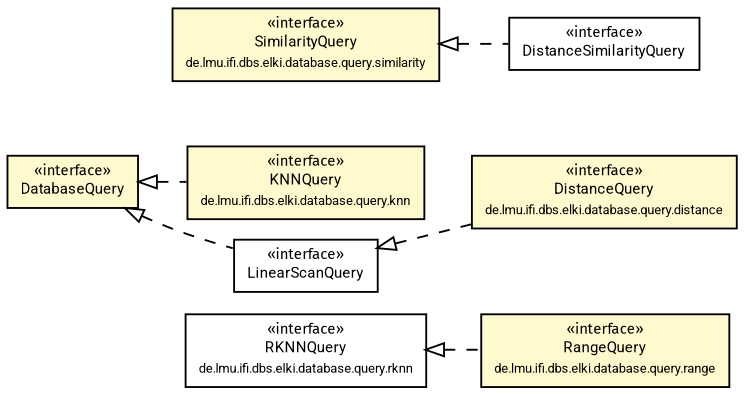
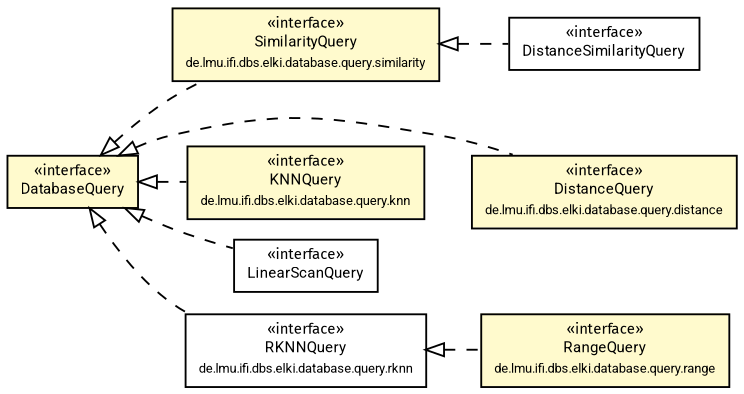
edge "SimilarityQuery" -> "DatabaseQuery": added
edge "DistanceQuery" -> "LinearScanQuery": now "DistanceQuery" -> "DatabaseQuery"
edge "RKNNQuery" -> "DatabaseQuery": added
